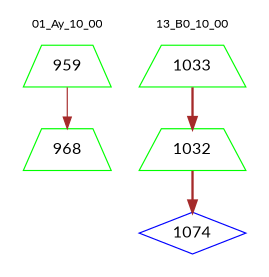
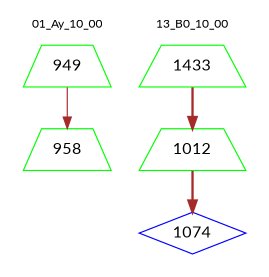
node "959": label "959" -> "949"
node "1033": label "1033" -> "1433"
node "968": label "968" -> "958"
node "1032": label "1032" -> "1012"
